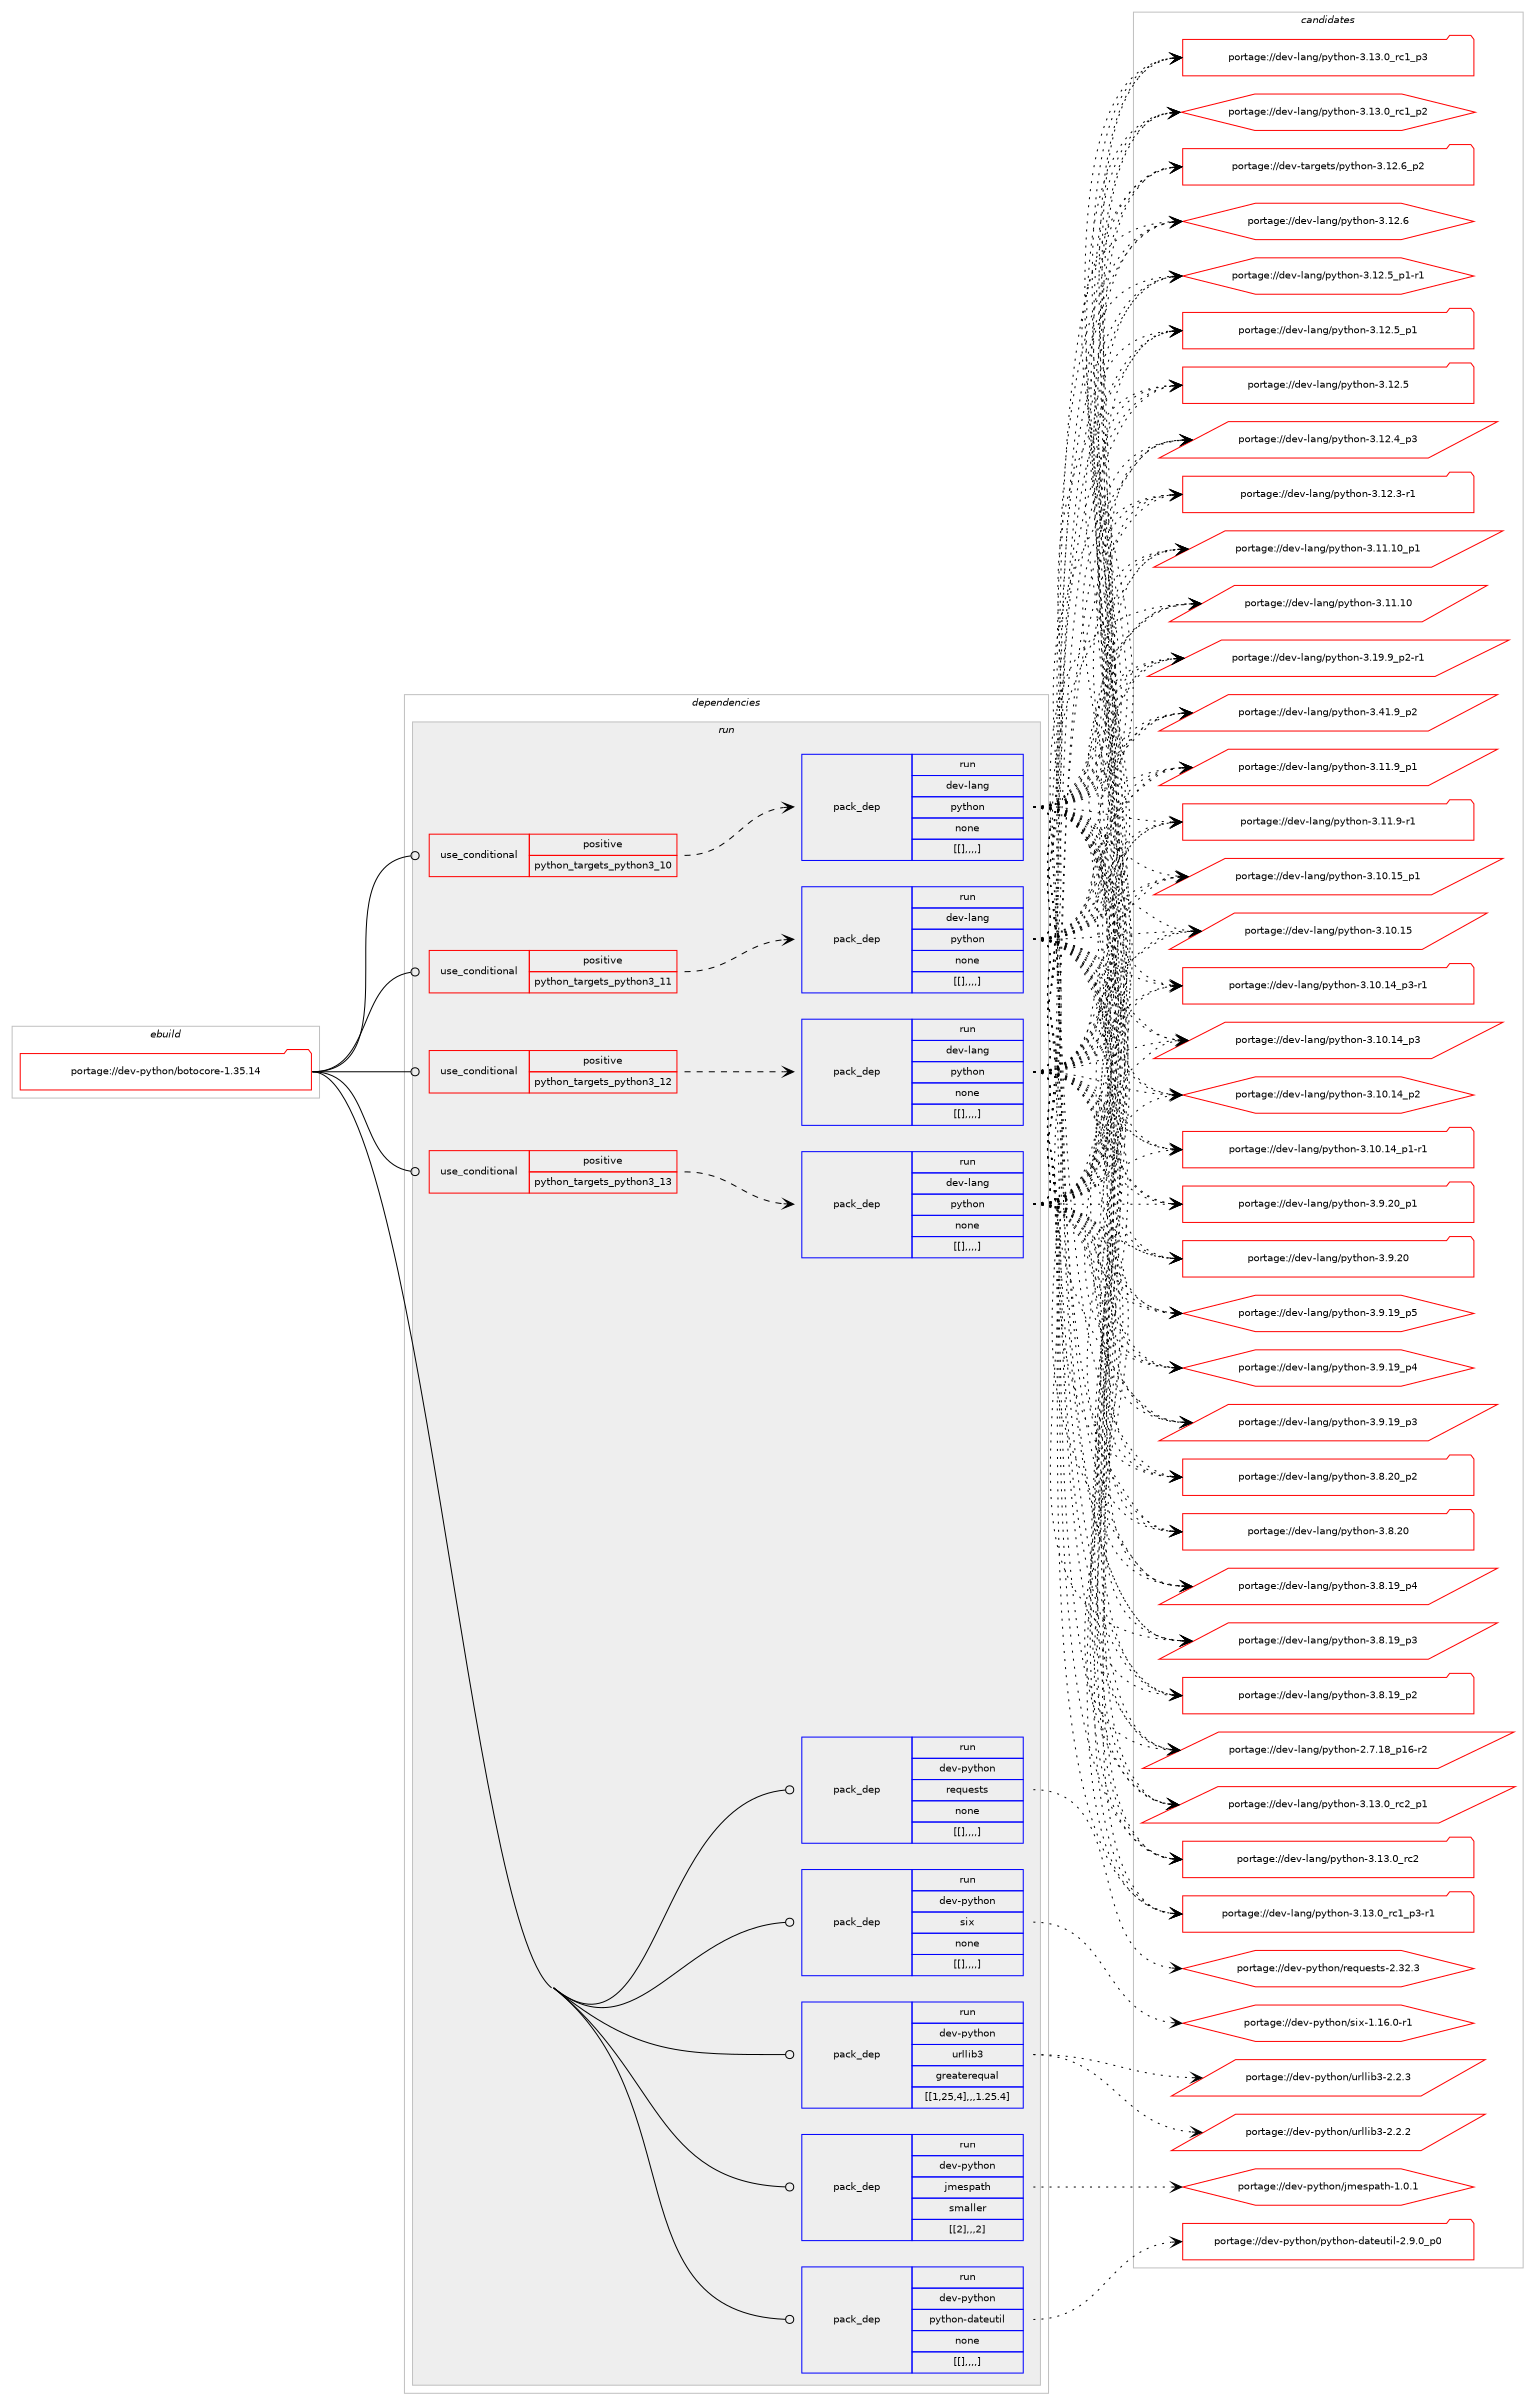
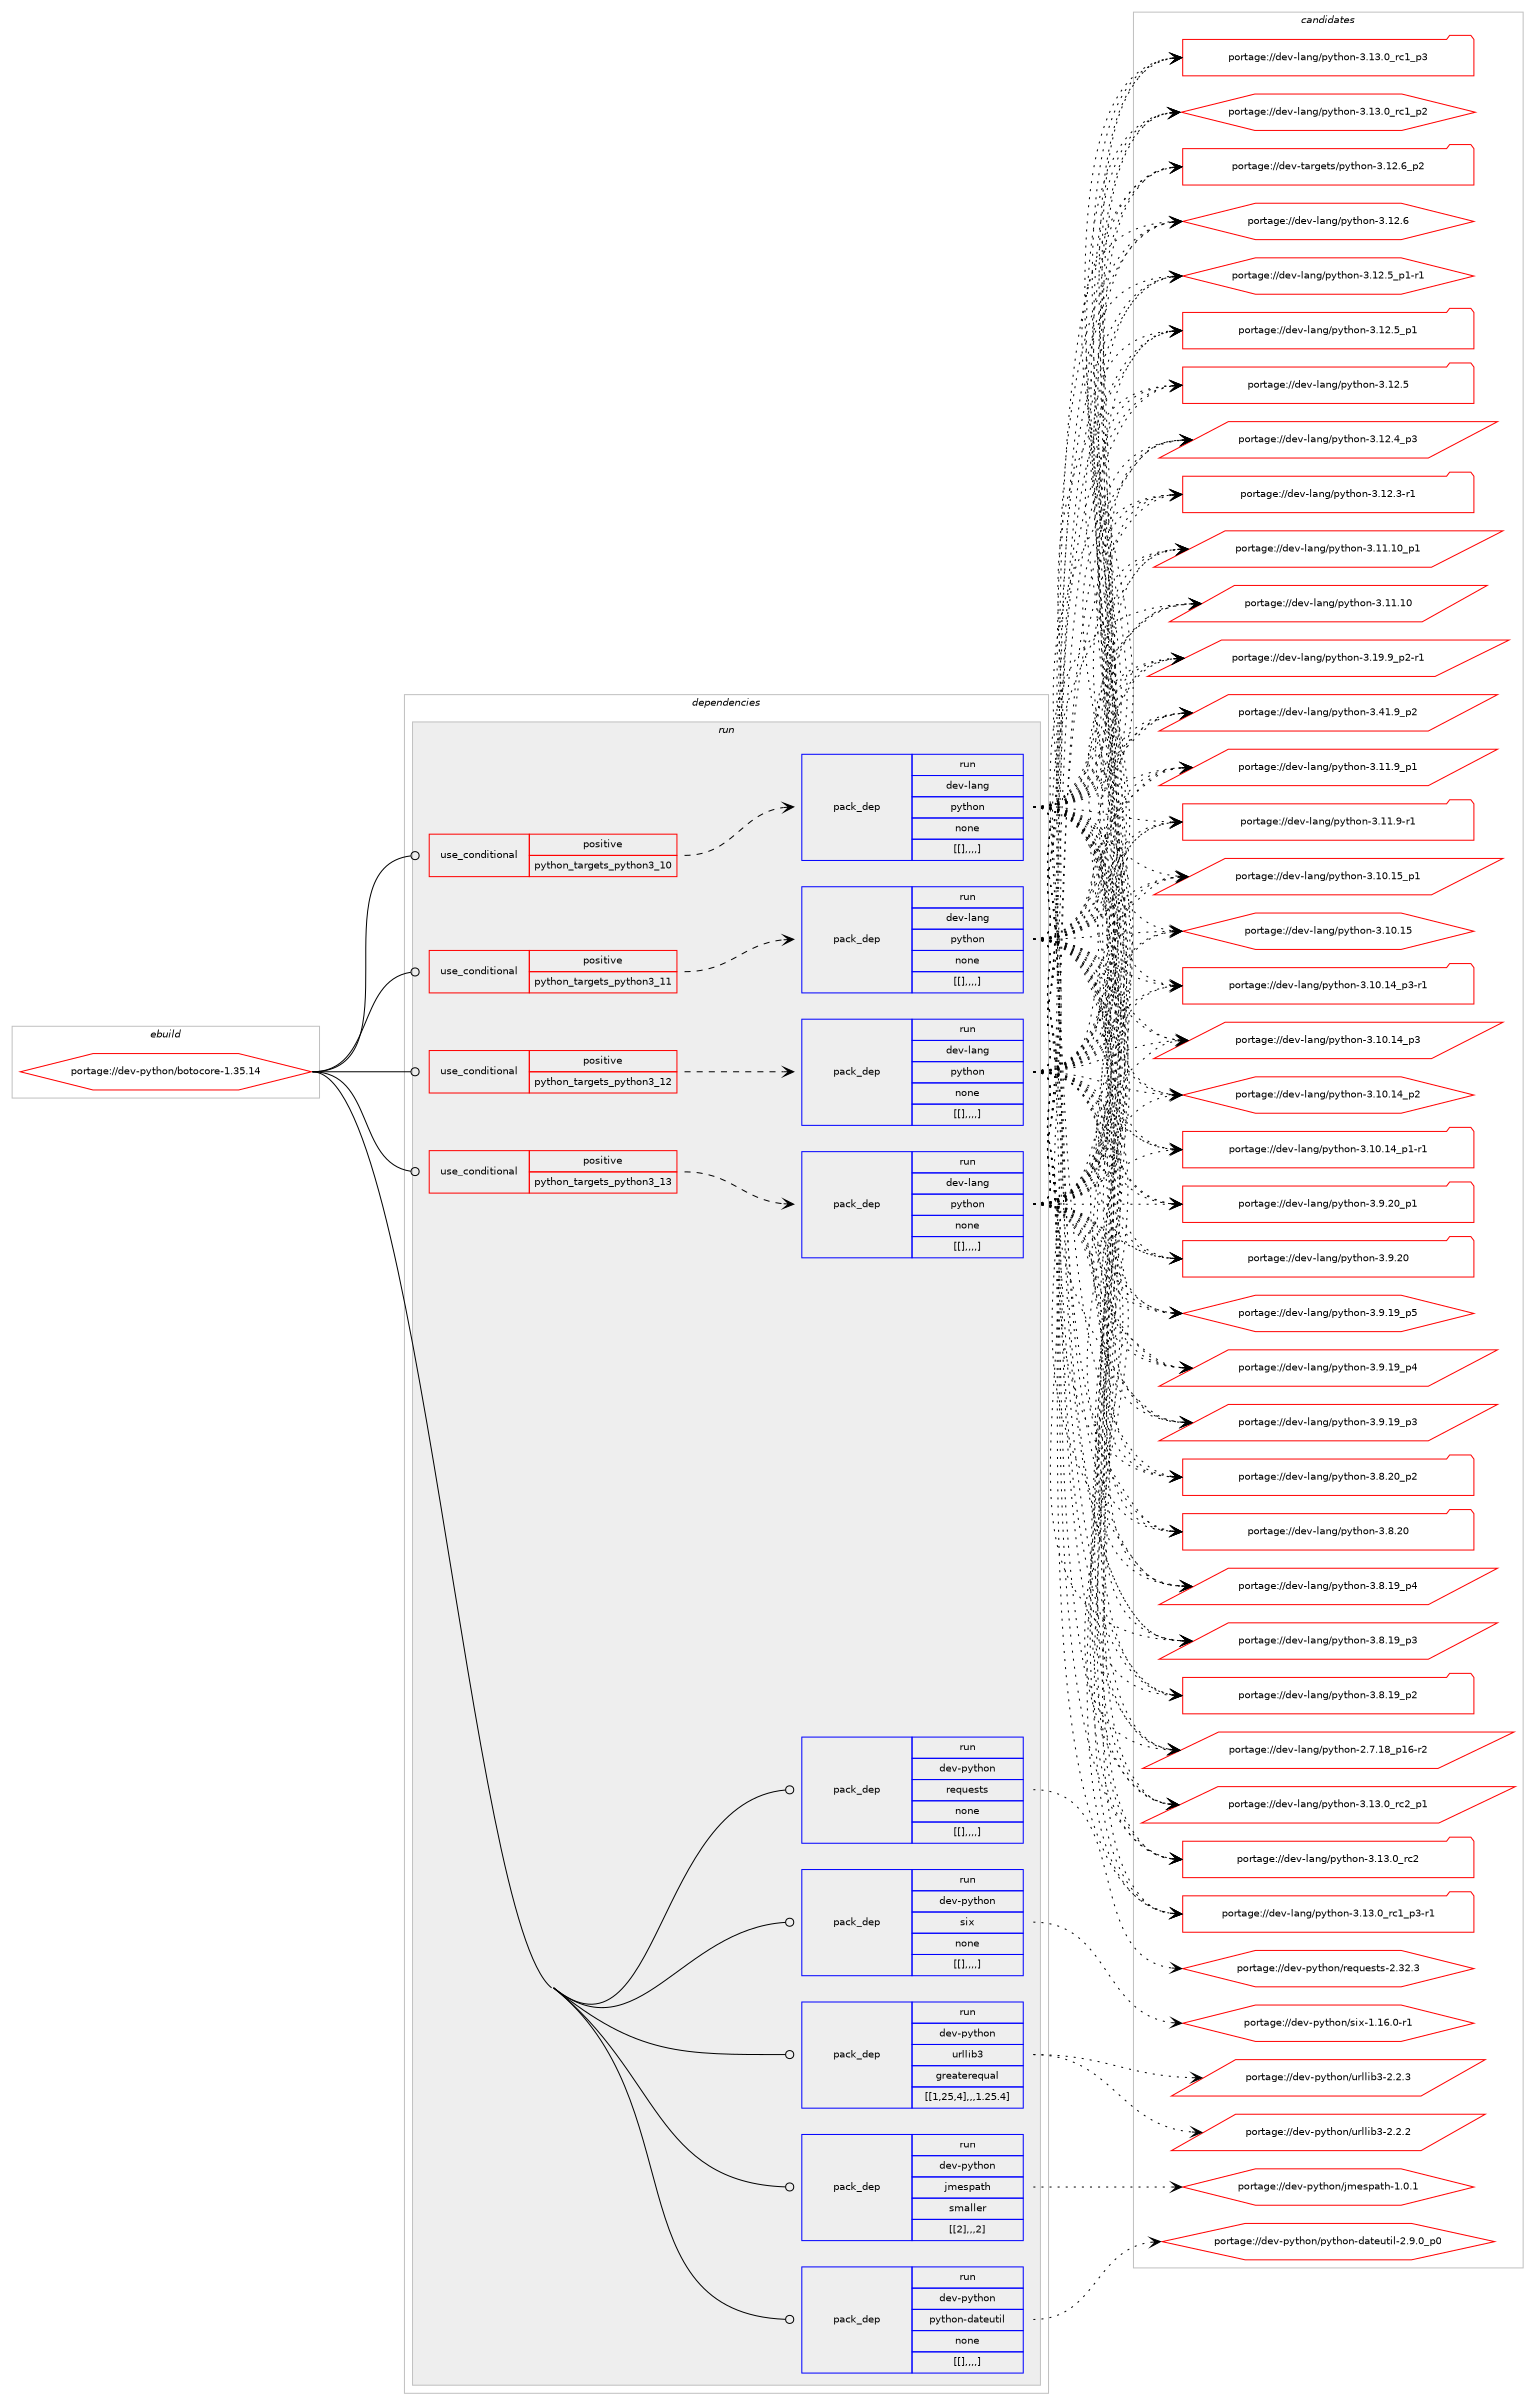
node "portage://dev-lang/python-3.10.15": shape parallelogram -> hexagon
node "portage://dev-python/botocore-1.35.14": shape folder -> hexagon
node "portage://dev-lang/python-3.9.19_p4": shape hexagon -> parallelogram
node "portage://dev-python/python-dateutil-2.9.0_p0": shape folder -> hexagon
